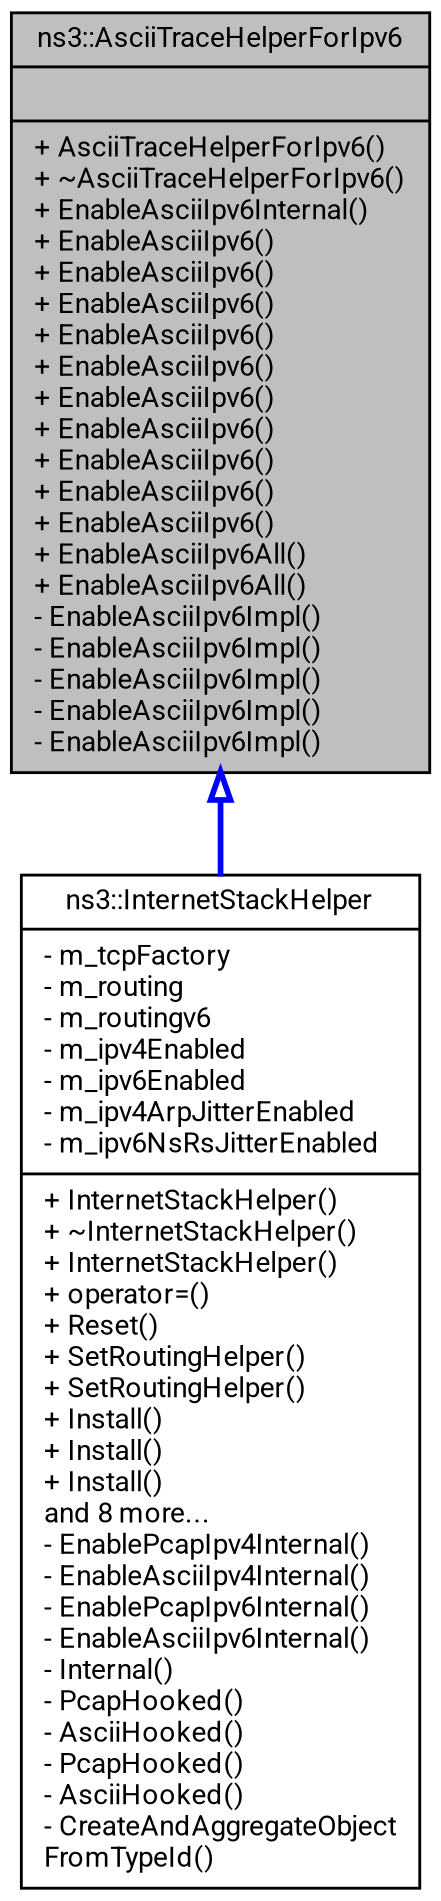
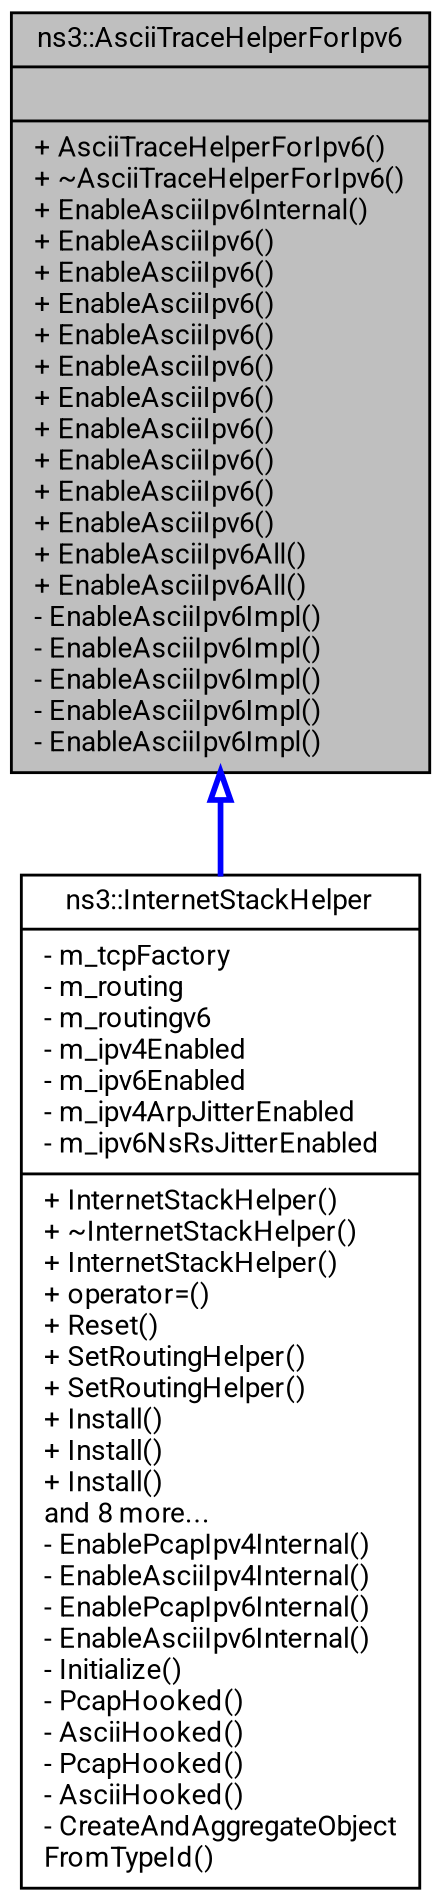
node "ns3::InternetStackHelper": text "- Internal()" -> "- Initialize()"
